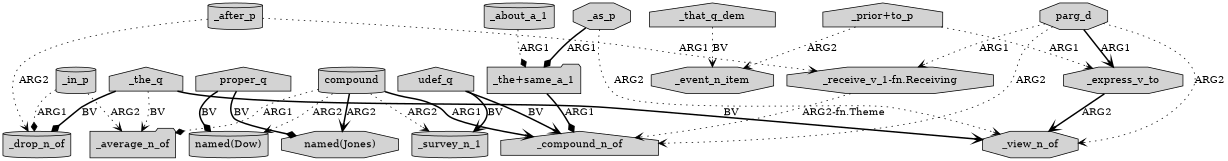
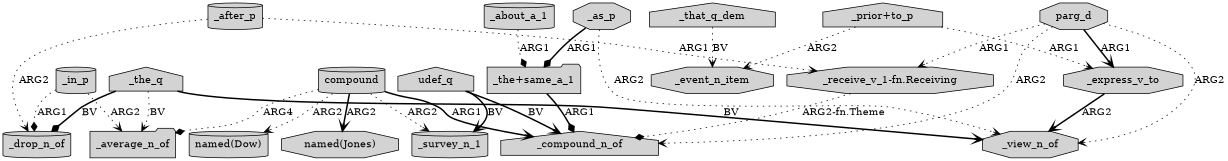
node "proper_q": removed
edge "compound" -> "_average_n_of": label "ARG1" -> "ARG4"
edge "_receive_v_1-fn.Receiving" -> "_compound_n_of": arrowhead vee -> diamond
